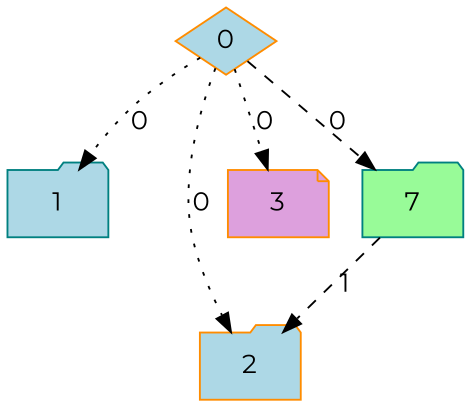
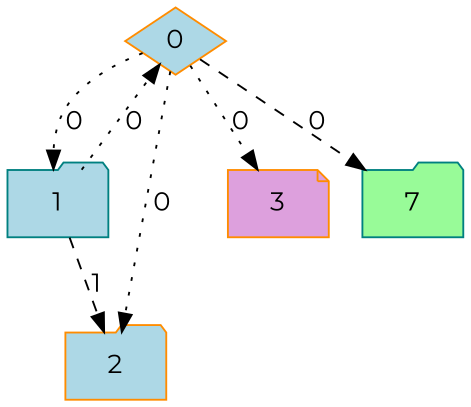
edge "1" -> "0": added, label "0"
edge "7" -> "2": now "1" -> "2"
